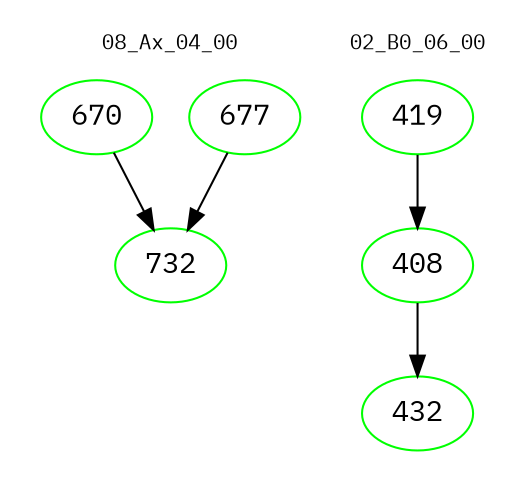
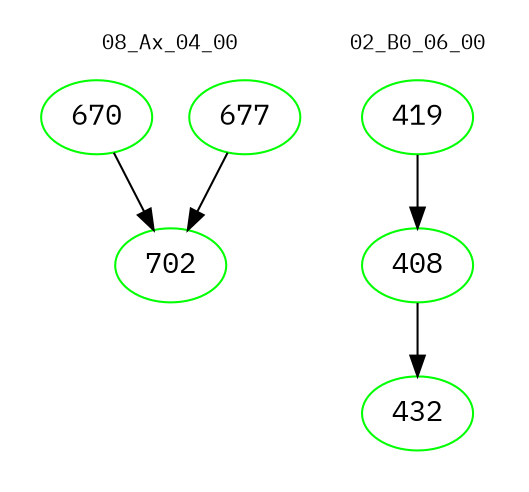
node "732": label "732" -> "702"
